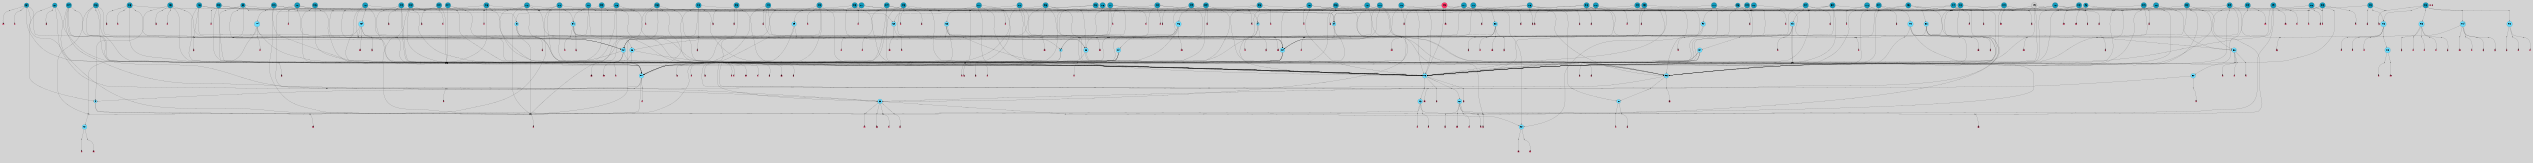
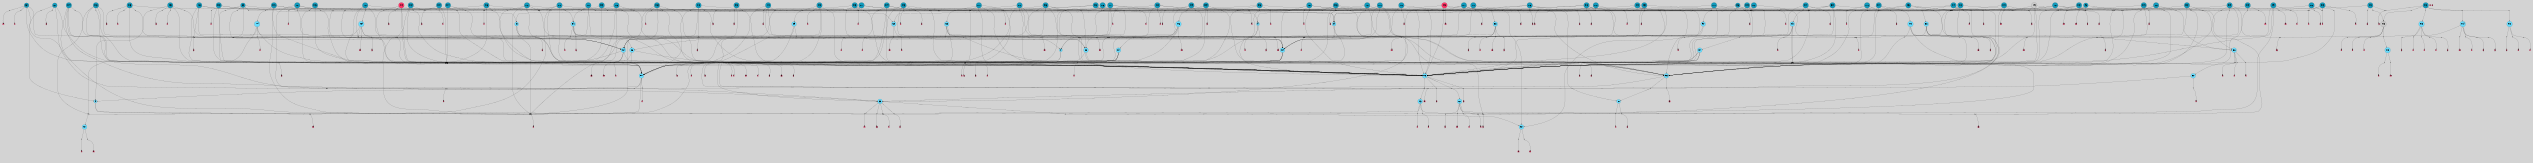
node "T1175": fillcolor #1199bb -> #ff3366
node "T1133": fillcolor #66ddff -> #cccccc
